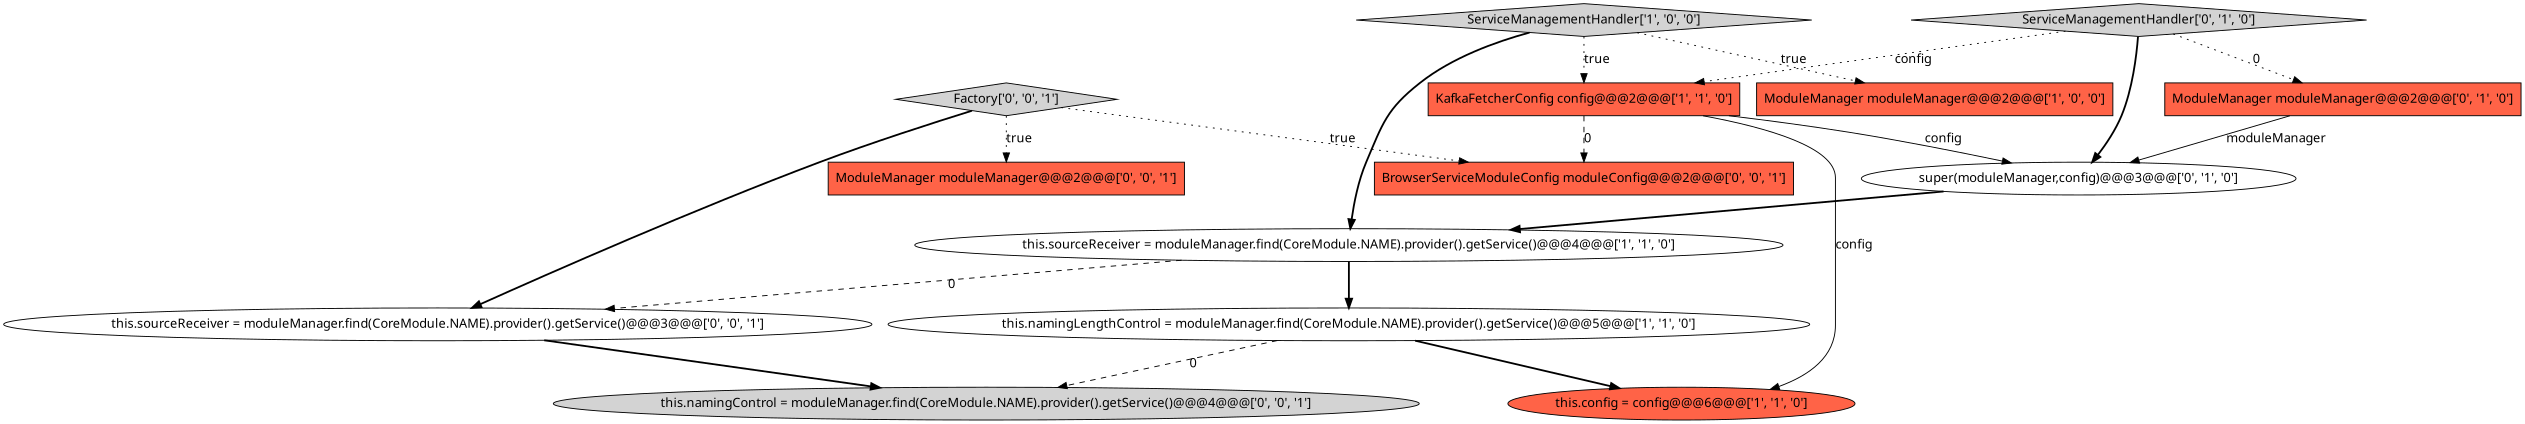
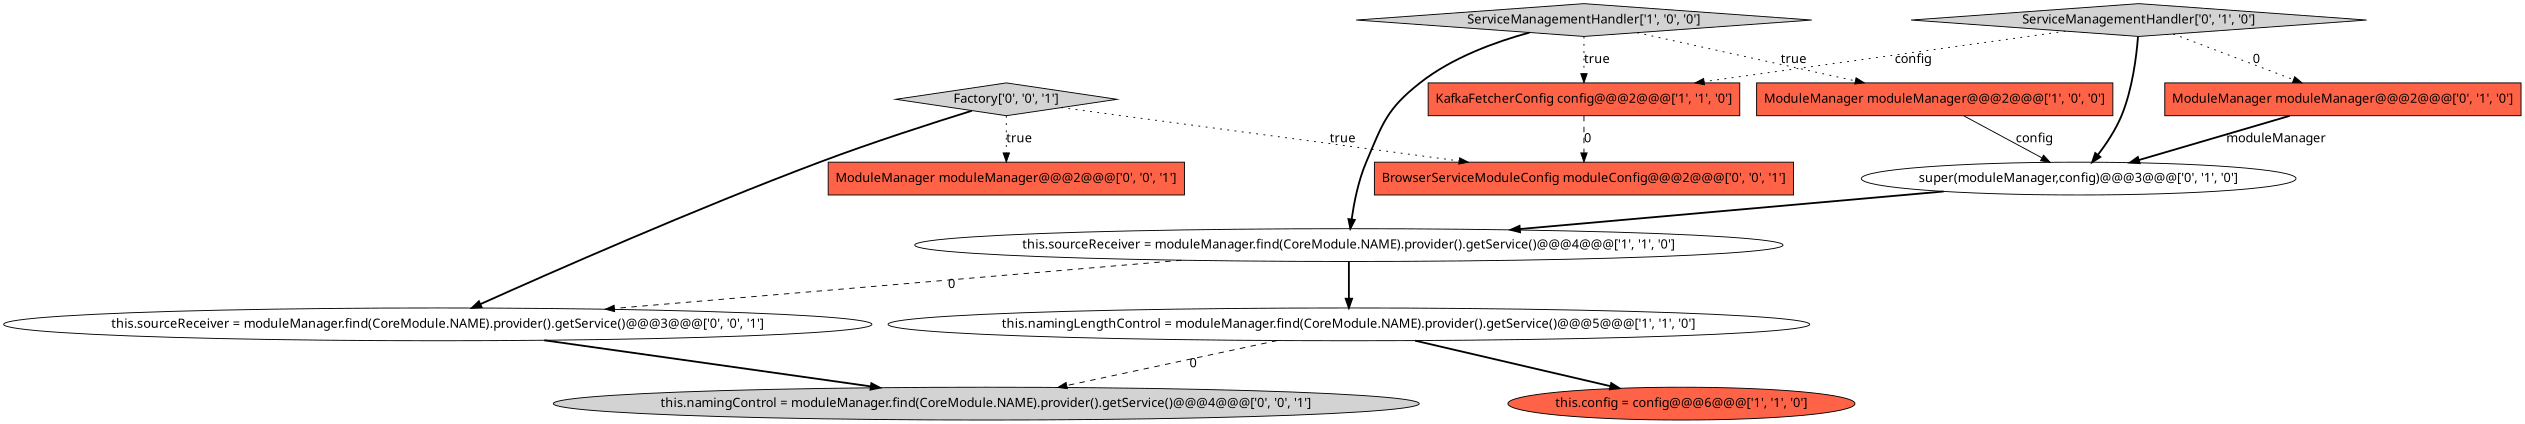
edge "KafkaFetcherConfig config@@@2@@@['1', '1', '0']" -> "super(moduleManager,config)@@@3@@@['0', '1', '0']": now "ModuleManager moduleManager@@@2@@@['1', '0', '0']" -> "super(moduleManager,config)@@@3@@@['0', '1', '0']"
edge "ModuleManager moduleManager@@@2@@@['0', '1', '0']" -> "super(moduleManager,config)@@@3@@@['0', '1', '0']": style solid -> bold
edge "KafkaFetcherConfig config@@@2@@@['1', '1', '0']" -> "this.config = config@@@6@@@['1', '1', '0']": removed, label "config"
